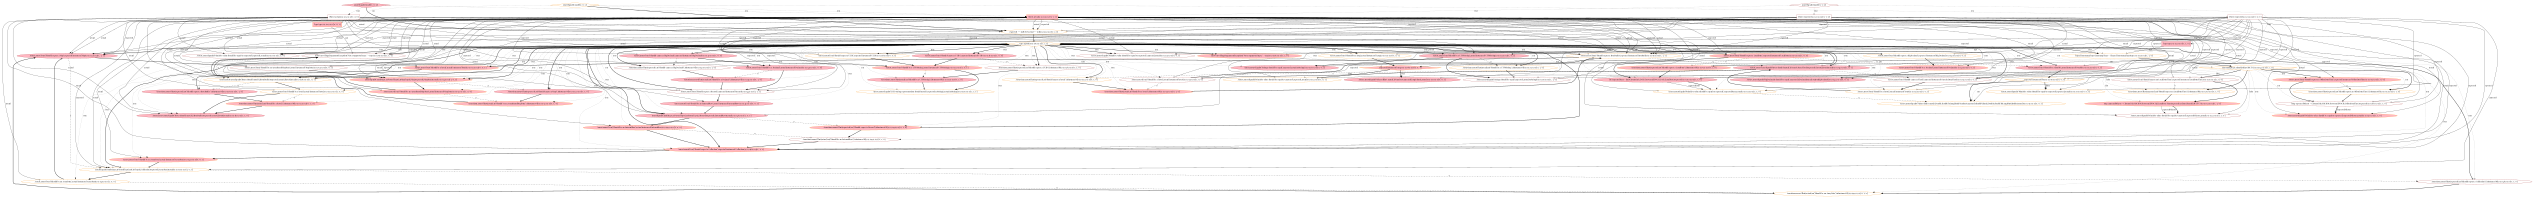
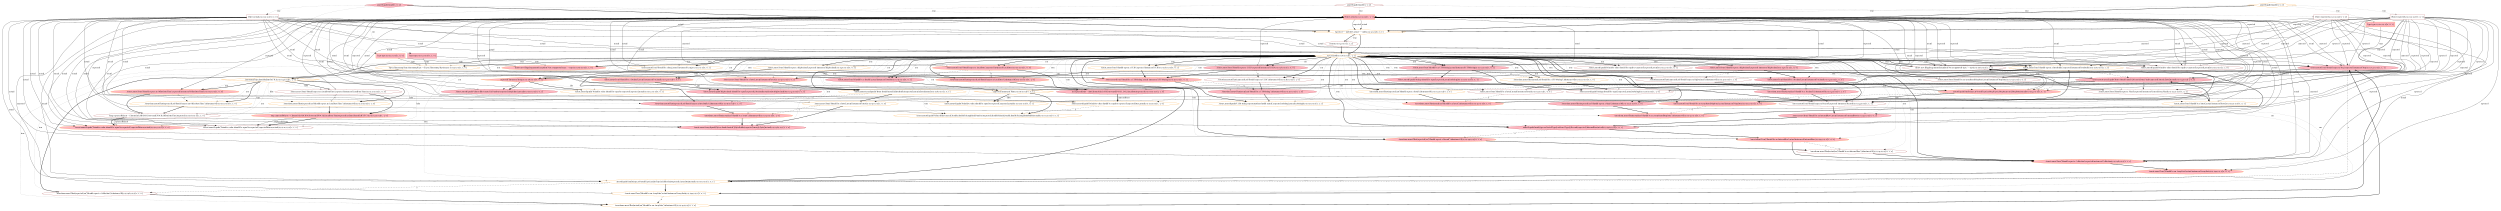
node "expected == null && actual == null@@@3@@@['1', '1', '1']": shape ellipse -> diamond
node "return@@@4@@@['1', '1', '1']": added
node "Type type@@@2@@@['1', '0', '0']": added
edge "Object expected@@@2@@@['0', '0', '1']" -> "expected instanceof Integer@@@8@@@['0', '0', '1']": style solid -> bold
